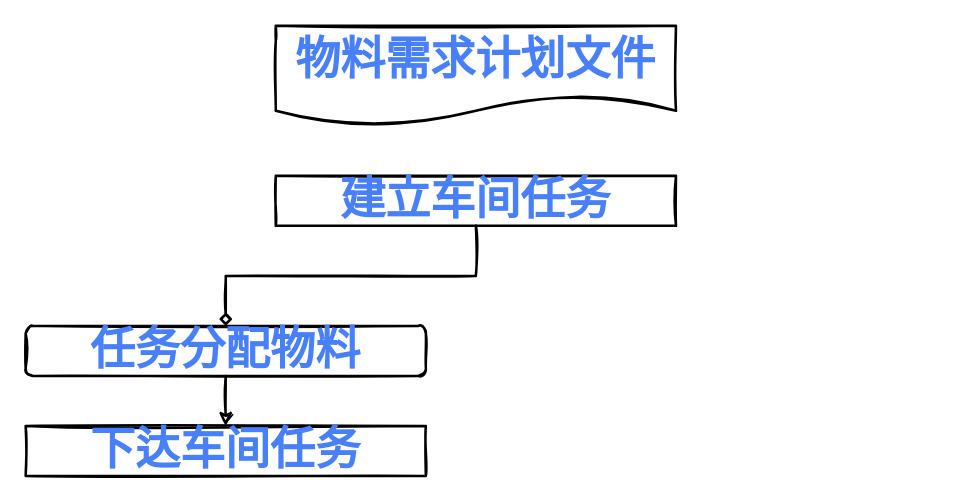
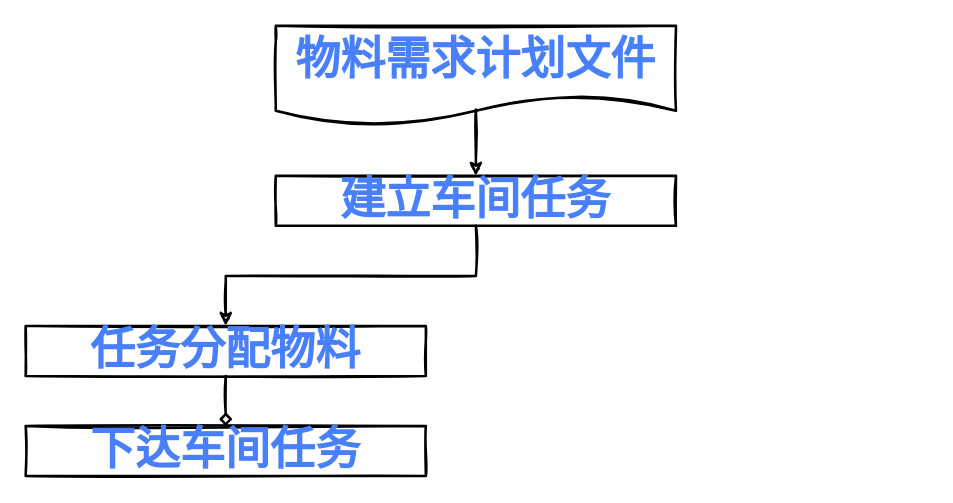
edge "物料需求计划文件" -> "建立车间任务": added
edge "建立车间任务" -> "任务分配物料": arrowhead diamond -> classic
node "任务分配物料": shape rounded rectangle -> rectangle
edge "任务分配物料" -> "下达车间任务": arrowhead classic -> diamond
